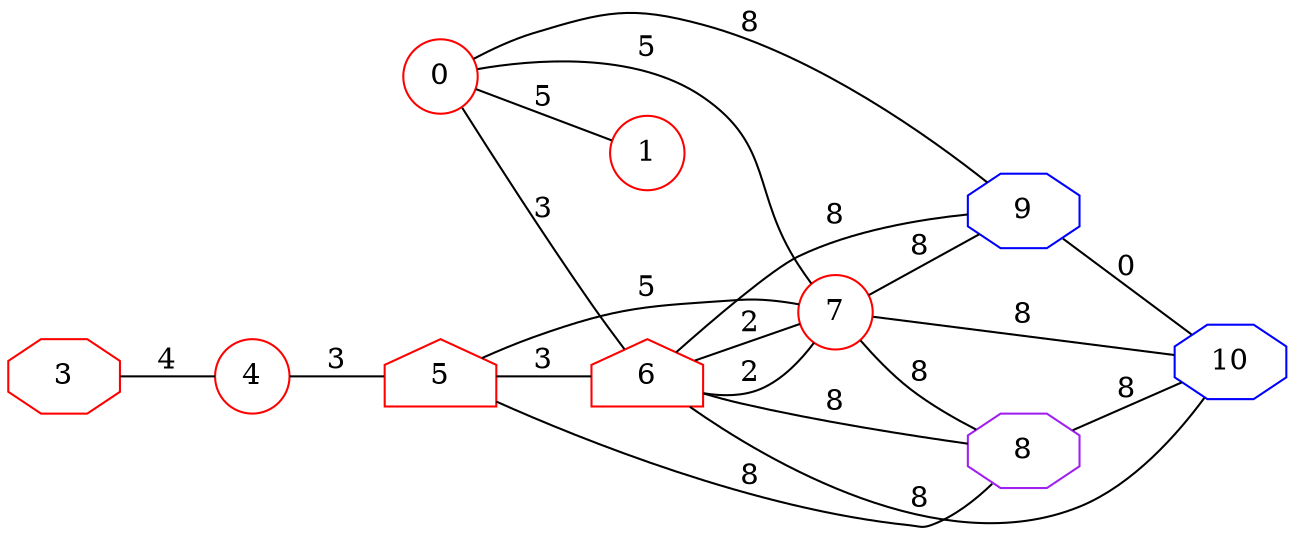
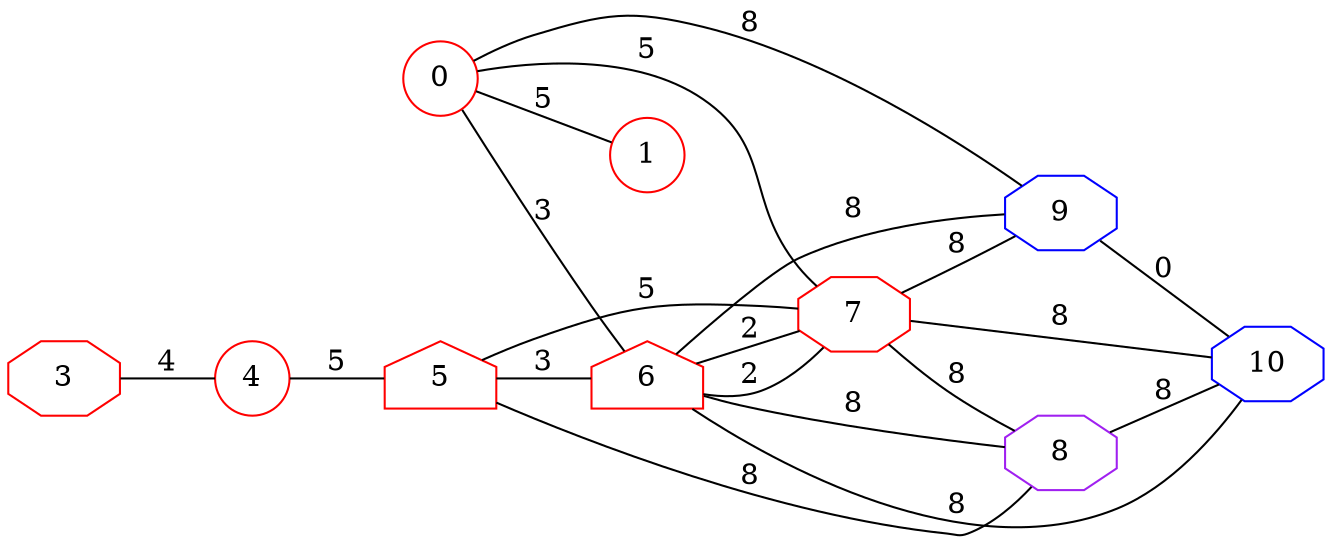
node "7": shape circle -> octagon
edge "4" -- "5": label "3" -> "5"
